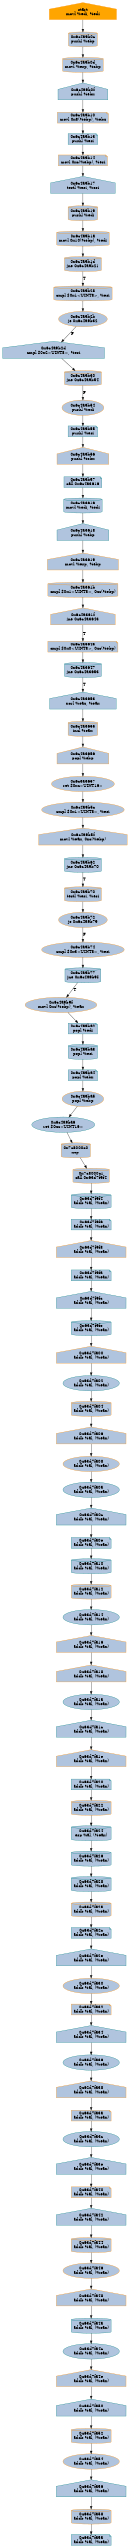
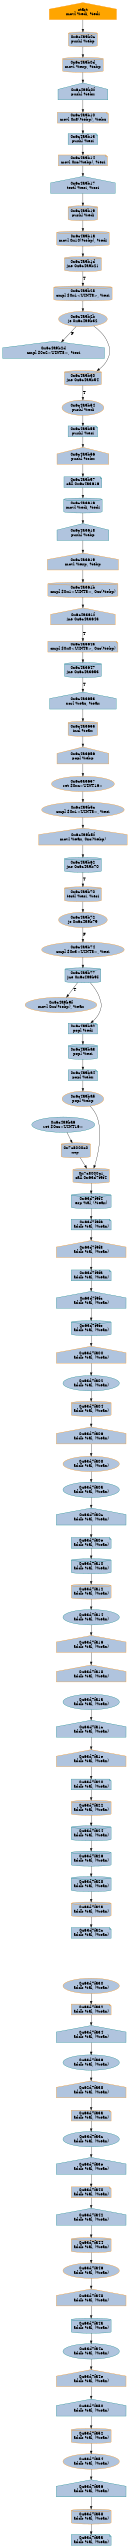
edge "0x6c4a9b2d cmpl $0x2<UINT8>, %esi" -> "0x6c4a9b30 jne 0x6c4a9b54": now "0x6c4a9b2b je 0x6c4a9b32" -> "0x6c4a9b30 jne 0x6c4a9b54"
edge "0x6c4a9b30 jne 0x6c4a9b54" -> "0x6c4a9b54 pushl %edi": label "F" -> "T"
edge "0x6c4a9b9f movl 0xc(%ebp), %eax" -> "0x6c4a9ba2 popl %edi": now "0x6c4a9b77 jne 0x6c4a9b9f" -> "0x6c4a9ba2 popl %edi"
edge "0x6c4a9ba5 popl %ebp" -> "0x6c4a9ba6 ret $0xc<UINT16>": now "0x6c4a9ba5 popl %ebp" -> "0x7c8000c1 call 0x63d7f9f4"
node "0x63d7f9f4 addb %al, (%eax)": label "0x63d7f9f4 addb %al, (%eax)" -> "0x63d7f9f4 esp %al, (%eax)"
edge "0x63d7fa18 addb %al, (%eax)" -> "0x63d7fa1a addb %al, (%eax)": removed
node "0x63d7fa24 esp %al, (%eax)": label "0x63d7fa24 esp %al, (%eax)" -> "0x63d7fa24 addb %al, (%eax)"
node "0x63d7fa2e addb %al, (%eax)": removed
